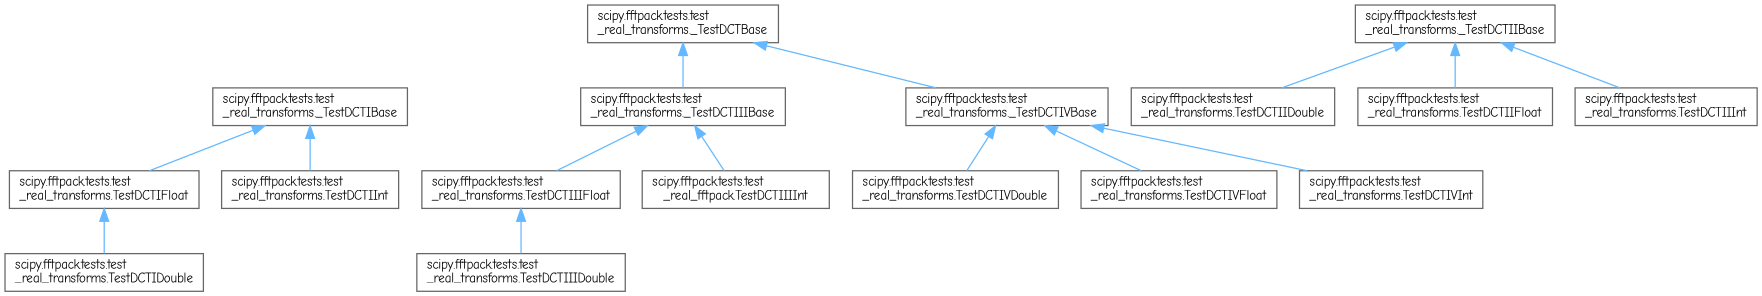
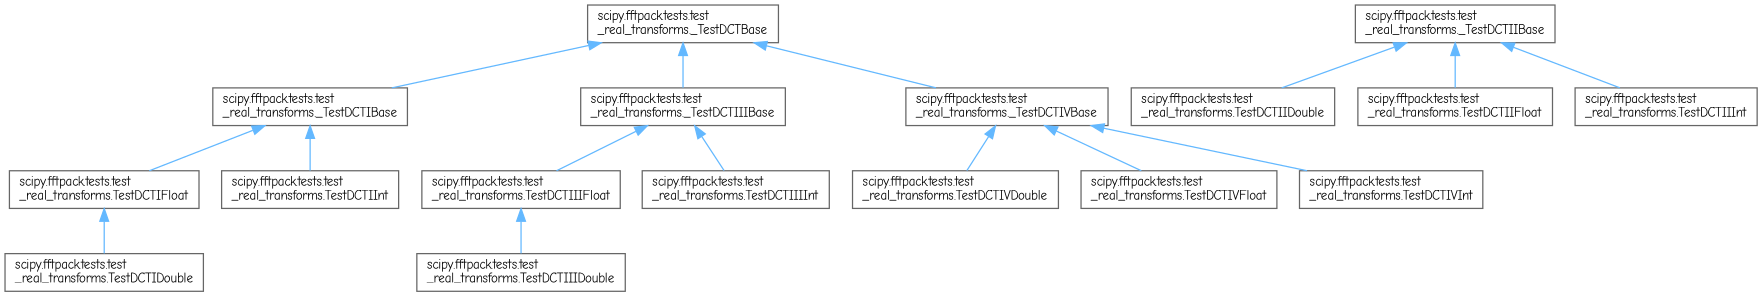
edge "scipy.fftpack.tests.test _real_transforms._TestDCTIBase" -> "scipy.fftpack.tests.test _real_transforms._TestDCTBase": added
node "scipy.fftpack.tests.test _real_fftpack.TestDCTIIIInt": label "scipy.fftpack.tests.test _real_fftpack.TestDCTIIIInt" -> "scipy.fftpack.tests.test _real_transforms.TestDCTIIIInt"
